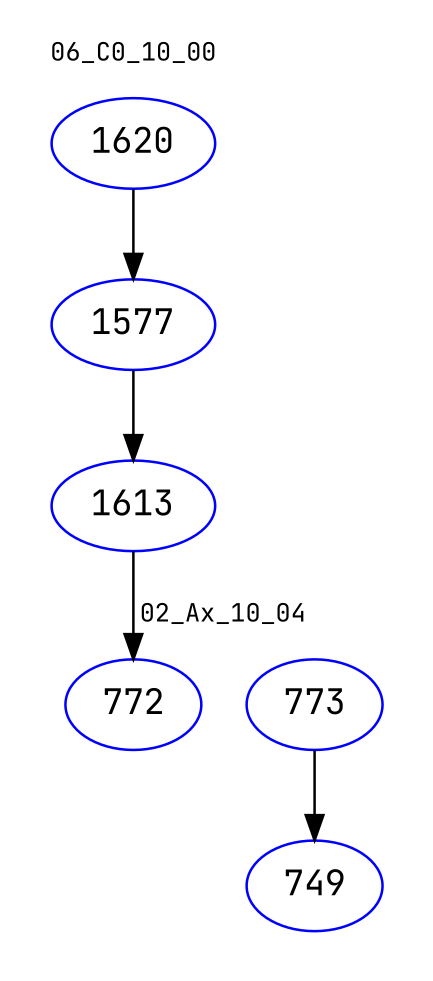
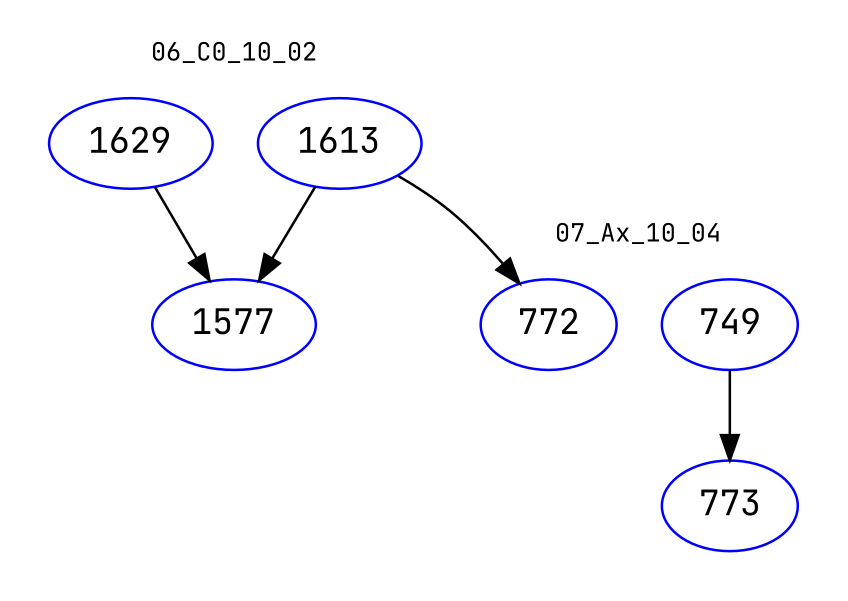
cluster "06_C0_10_00": label "06_C0_10_00" -> "06_C0_10_02"
node "1620": label "1620" -> "1629"
edge "1577" -> "1613": reversed
cluster "02_Ax_10_04": label "02_Ax_10_04" -> "07_Ax_10_04"
edge "773" -> "749": reversed
